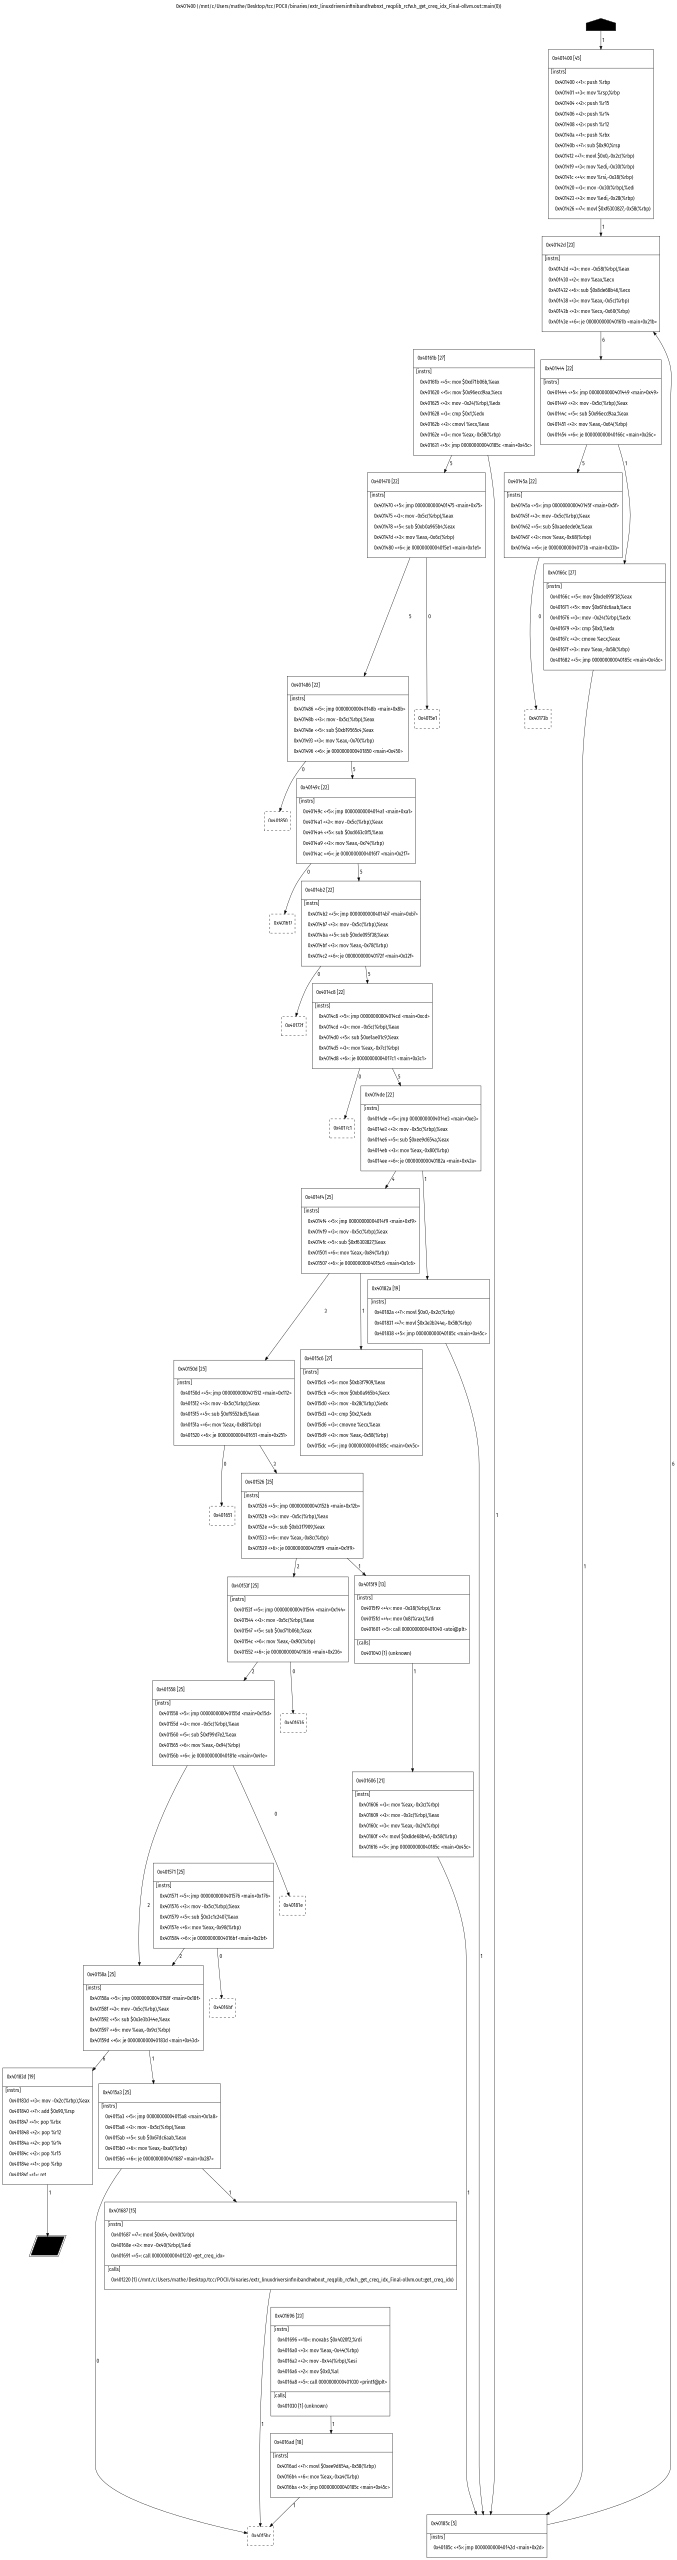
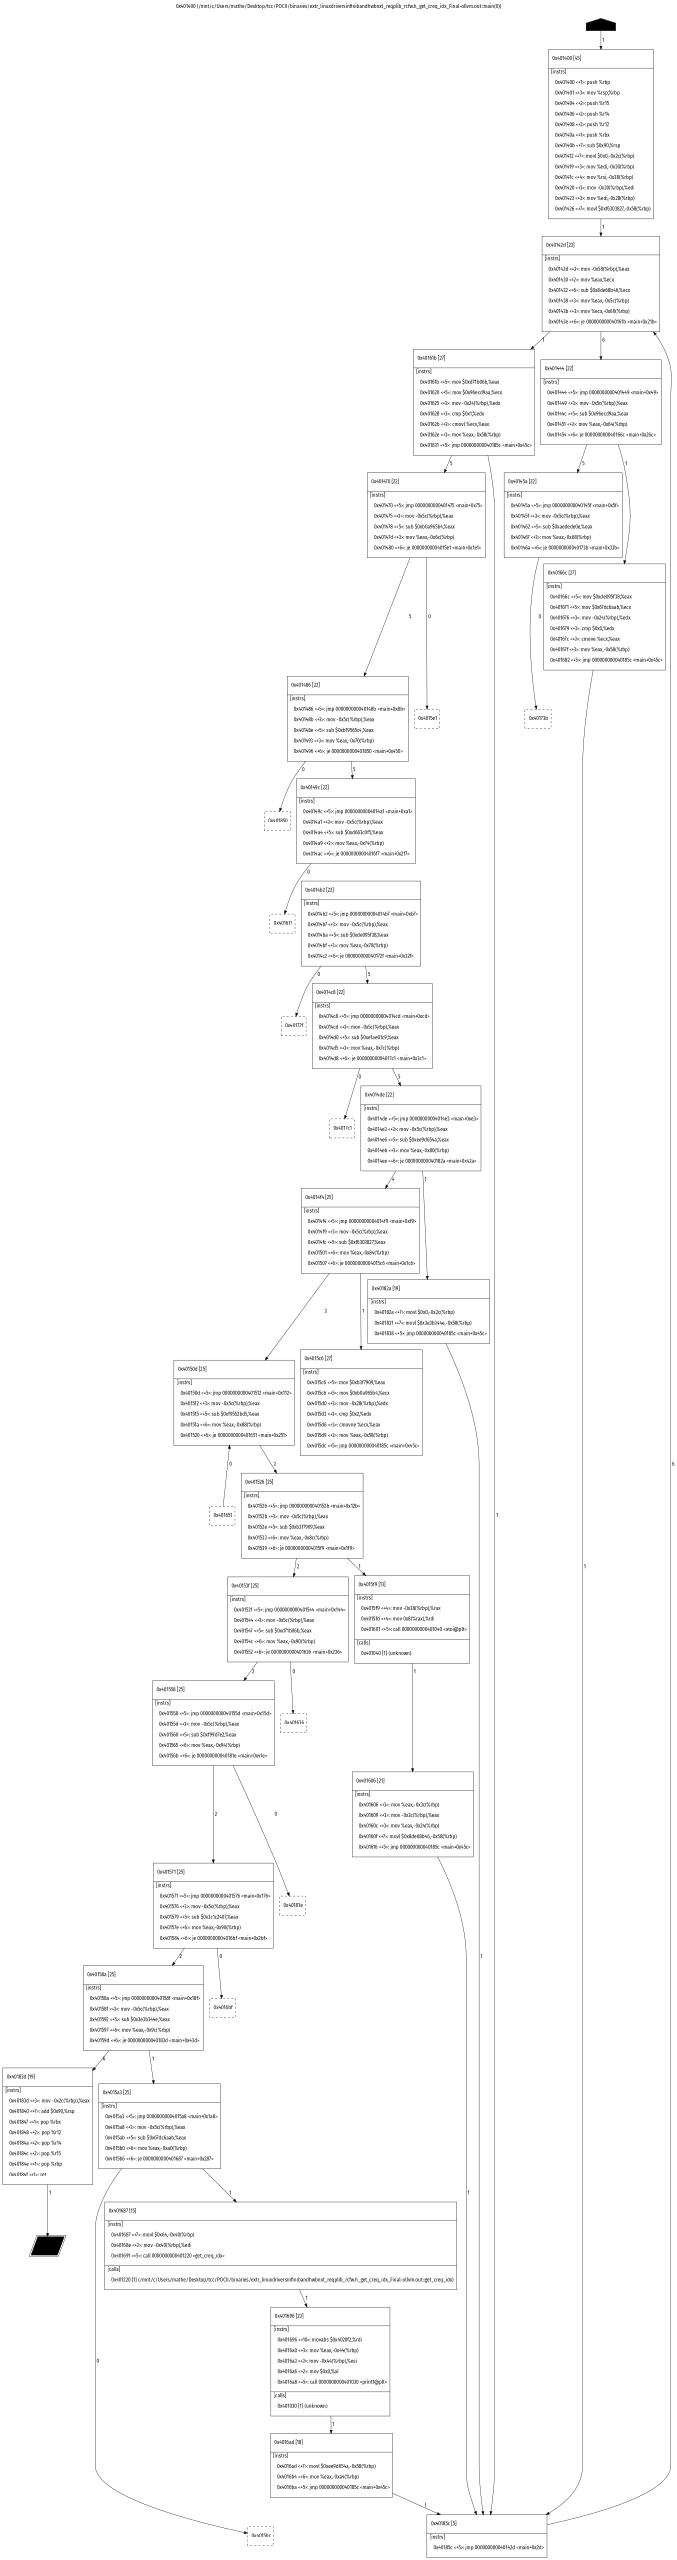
edge "0x40142d [23]" -> "0x40161b [27]": added, label "1"
edge "0x40149c [22]" -> "0x4014b2 [22]": removed, label "5"
edge "0x40150d [25]" -> "0x401651": reversed
edge "0x401558 [25]" -> "0x40158a [25]": now "0x401558 [25]" -> "0x401571 [25]"
edge "0x401687 [15]" -> "0x4015bc": now "0x401687 [15]" -> "0x401696 [23]"
edge "0x4016ad [18]" -> "0x4015bc": now "0x4016ad [18]" -> "0x40185c [5]"
